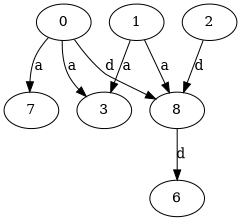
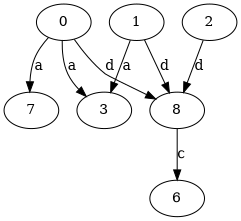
edge "1" -> "8": label "a" -> "d"
edge "8" -> "6": label "d" -> "c"
